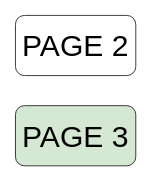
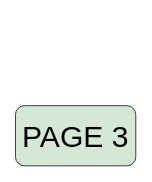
node "PAGE 2": removed
